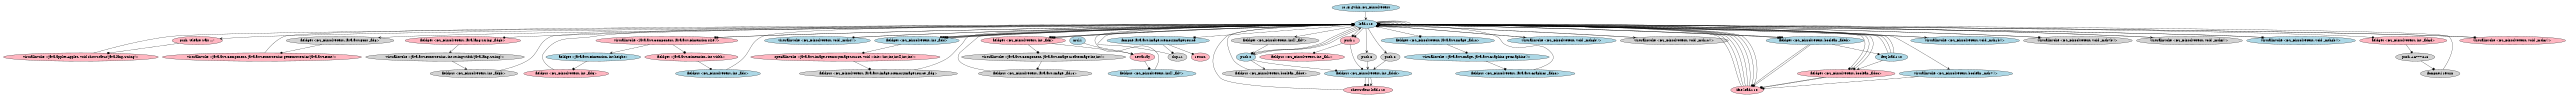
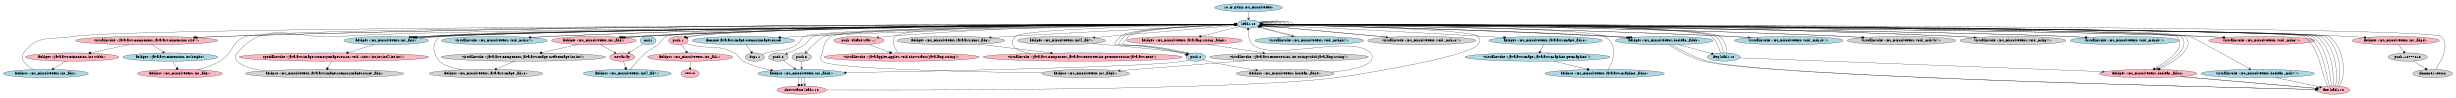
edge "ifcmpne java.awt.image.MemoryImageSource" -> "return": now "fieldput <DS_DissolveText: int _fld1>" -> "return"
